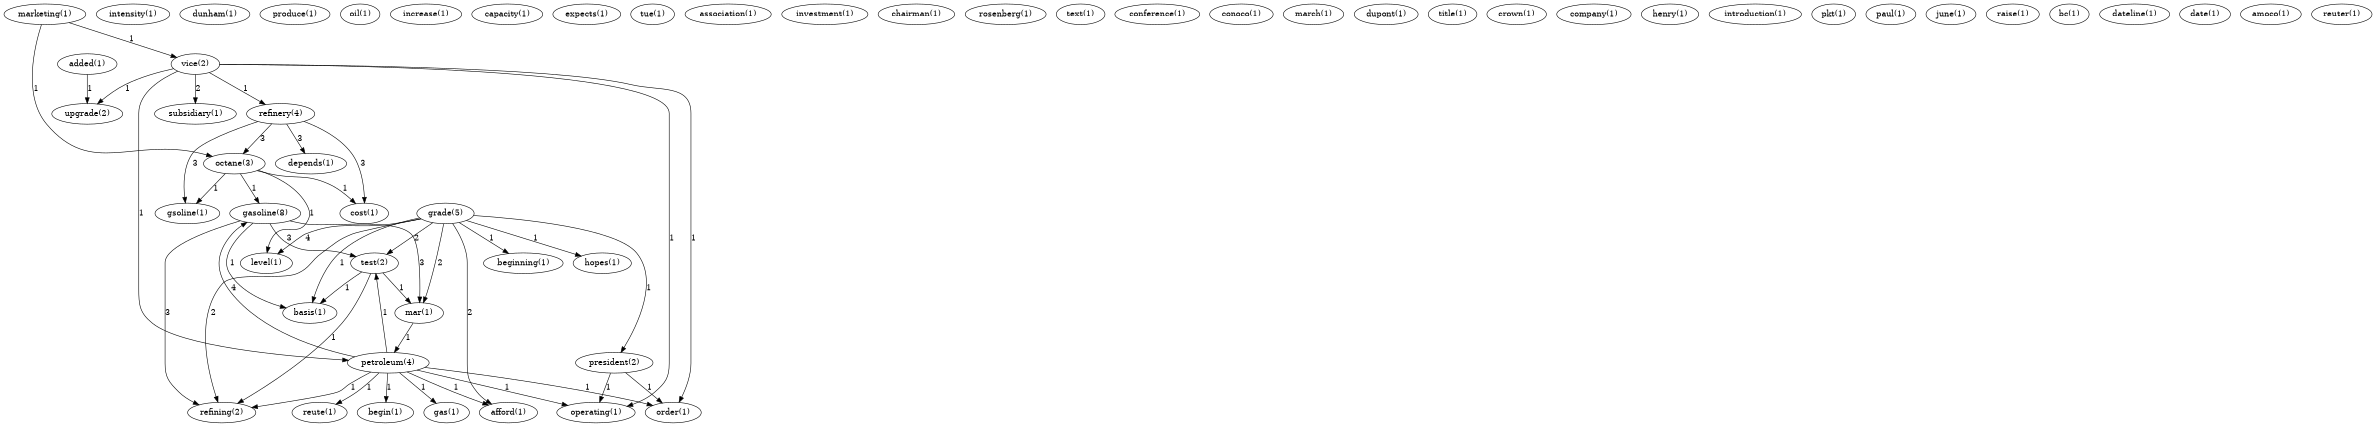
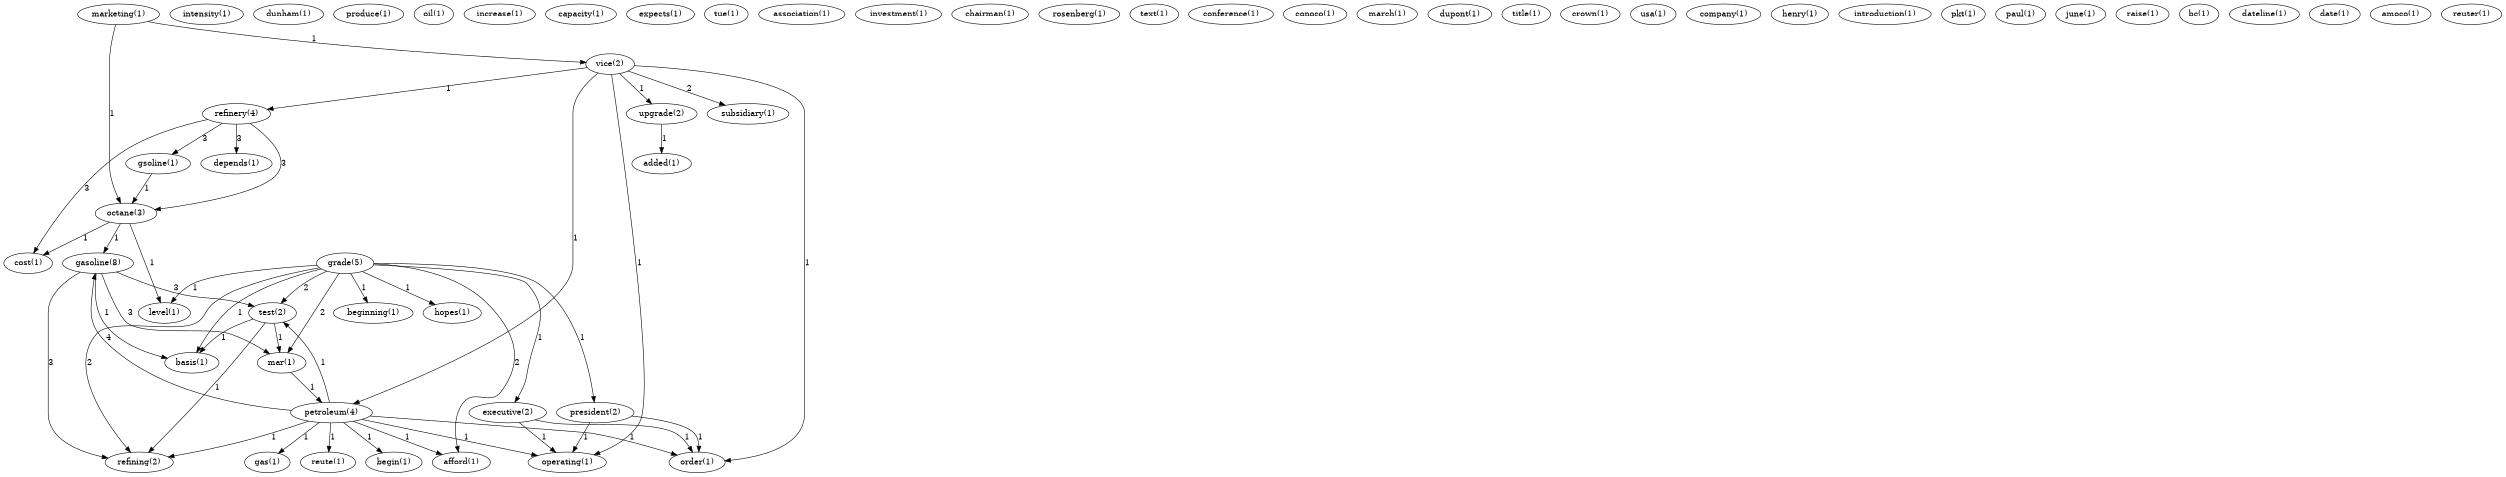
node "usa(1)": added
edge "added(1)" -> "upgrade(2)": reversed
edge "octane(3)" -> "gsoline(1)": reversed
edge "grade(5)" -> "level(1)": label "4" -> "1"
node "executive(2)": added
